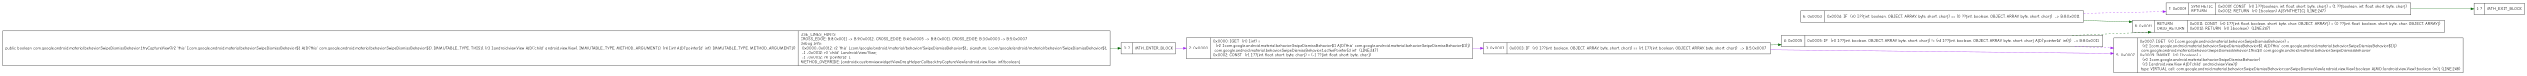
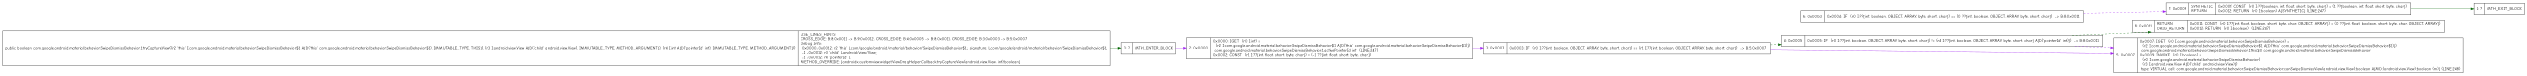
edge "6: 0x000d" -> "8: 0x0011": removed
edge "3: 0x0003" -> "4: 0x0005": style solid -> dashed
